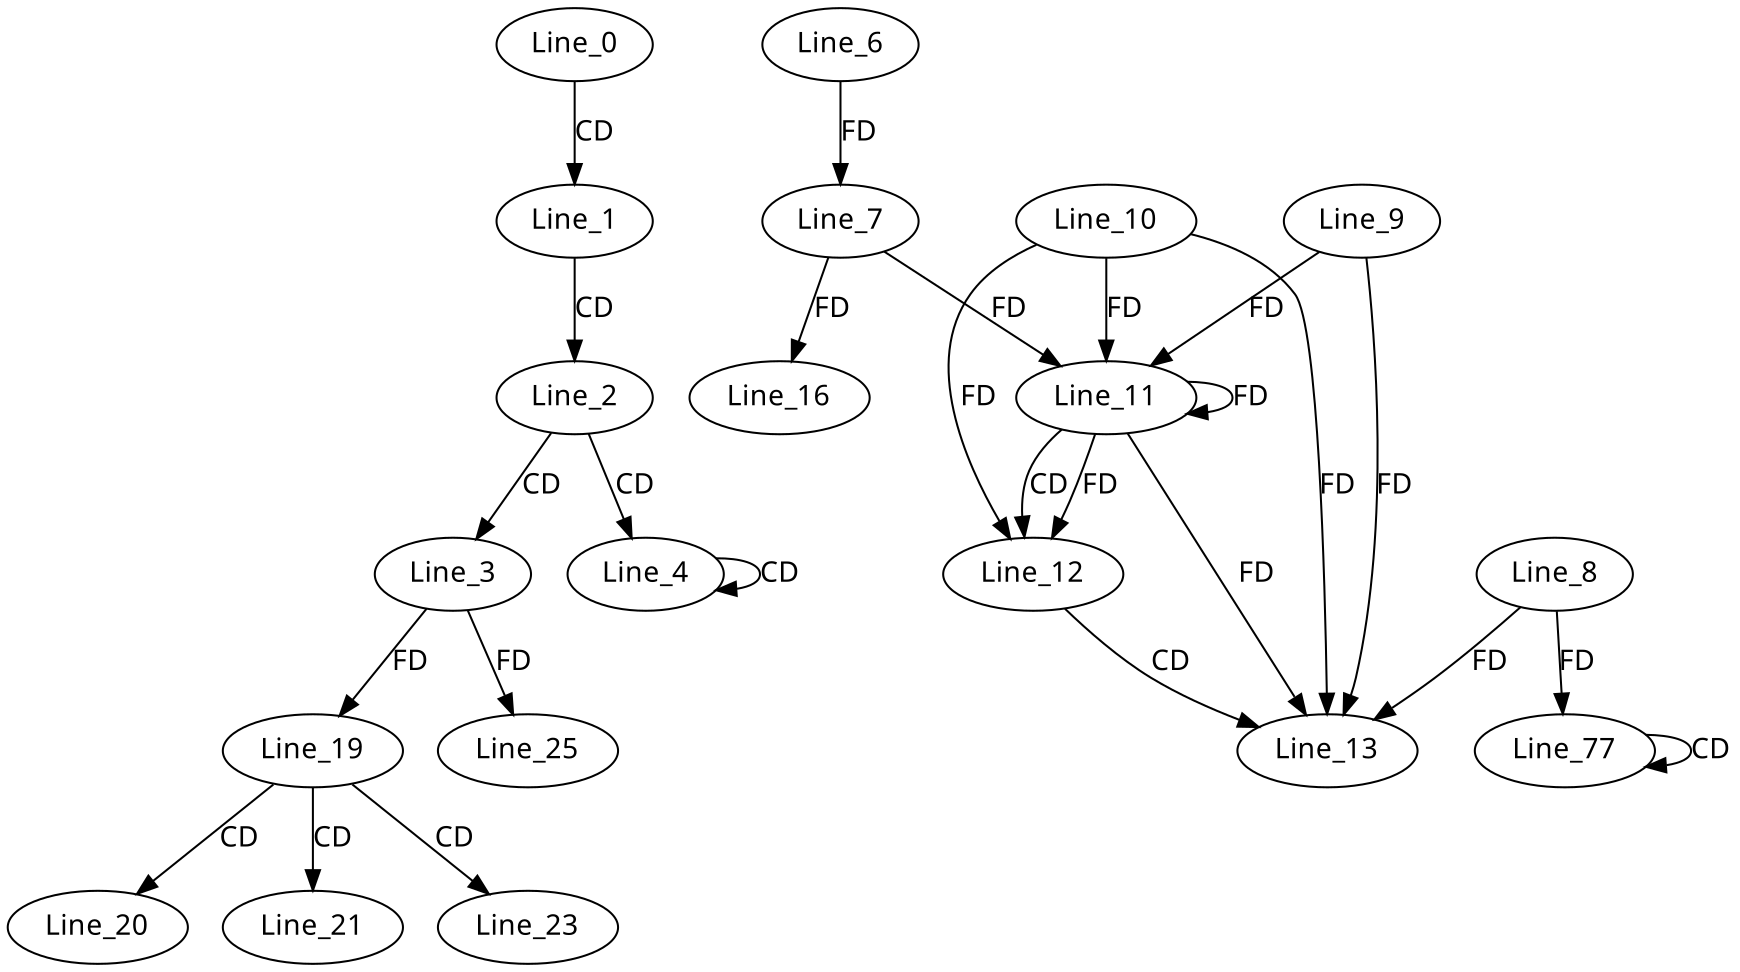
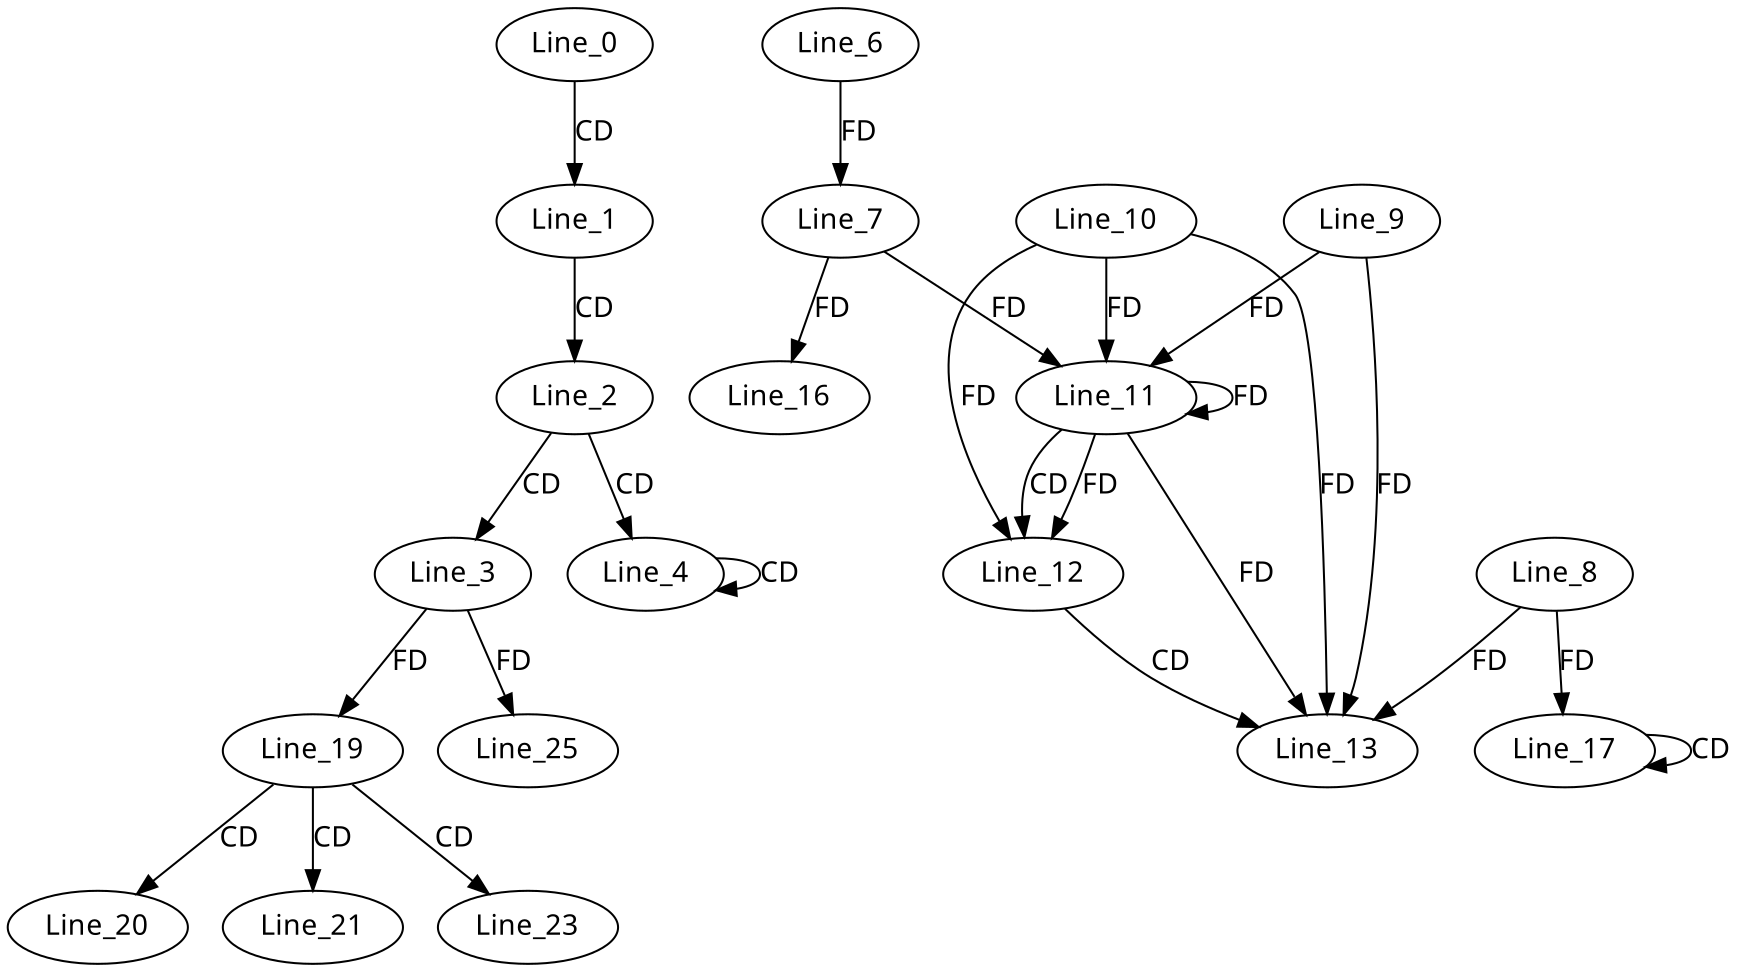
node "Line_77": label "Line_77" -> "Line_17"
